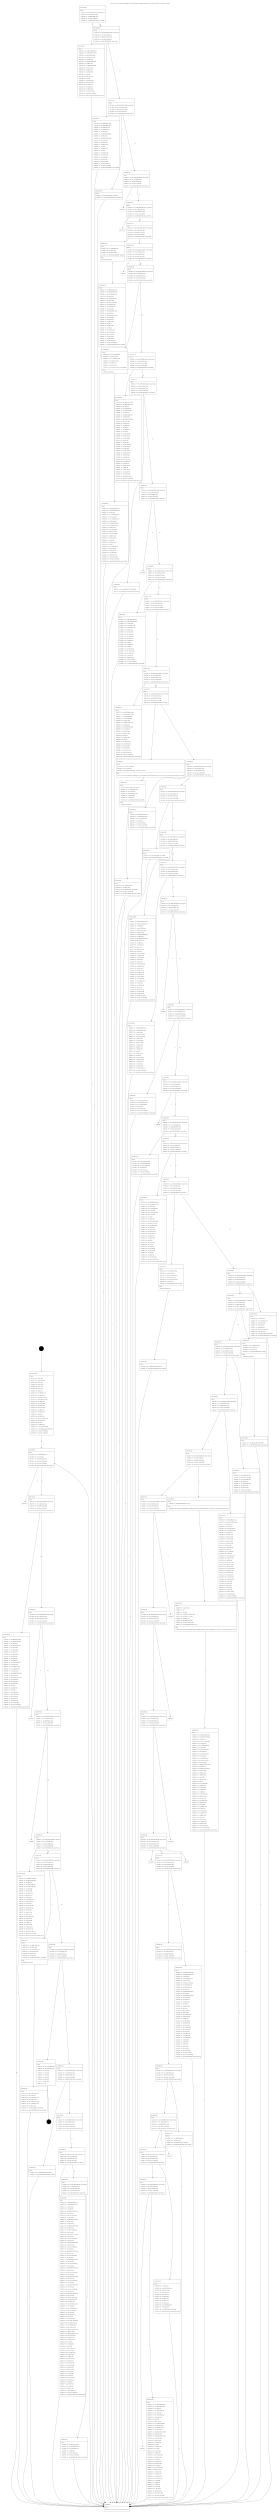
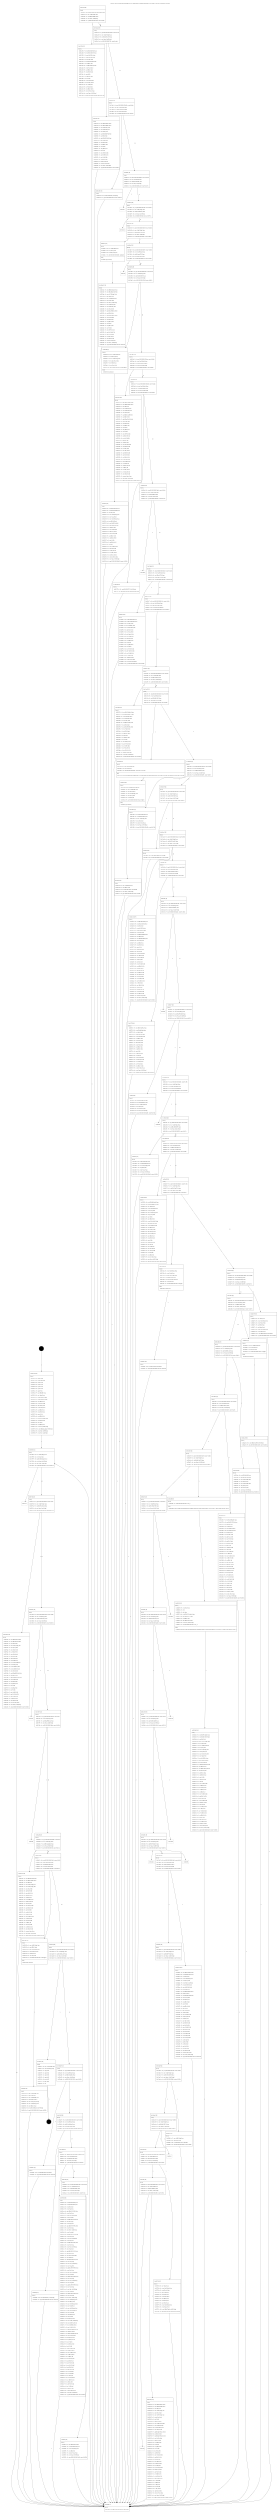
node "0x402a18 [15]": added
